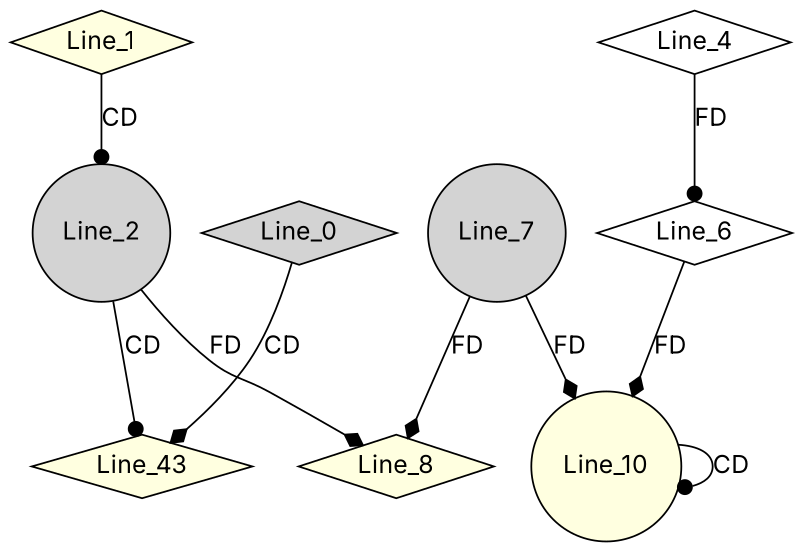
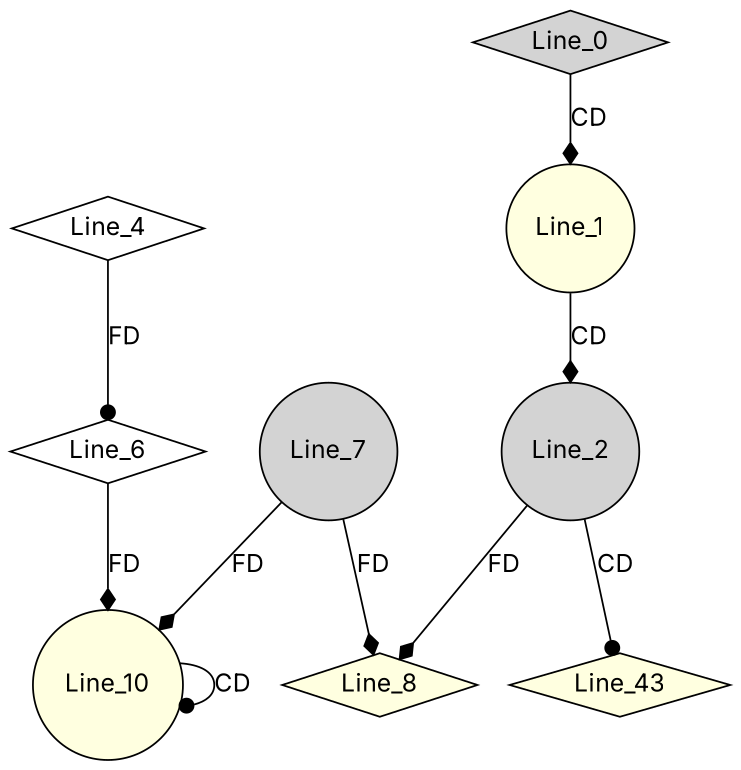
node "Line_1": shape diamond -> circle
edge "Line_1" -> "Line_2": arrowhead dot -> diamond
edge "Line_0" -> "Line_43": now "Line_0" -> "Line_1"
